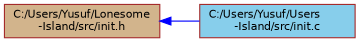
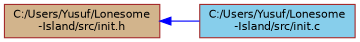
node "C:/Users/Yusuf/Users -Island/src/init.c": label "C:/Users/Yusuf/Users -Island/src/init.c" -> "C:/Users/Yusuf/Lonesome -Island/src/init.c"
